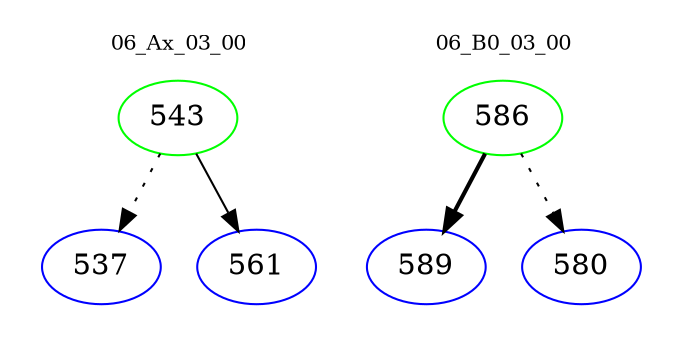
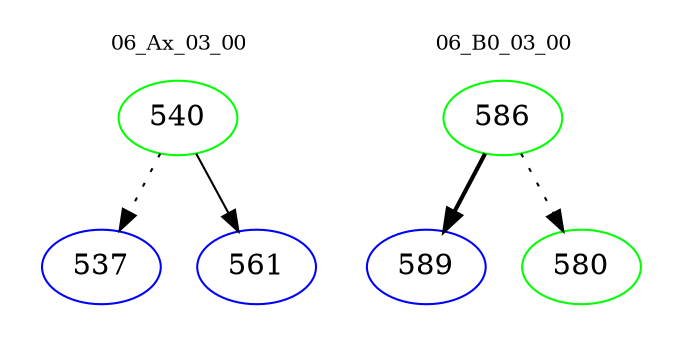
node "543": label "543" -> "540"
node "580": color blue -> green
